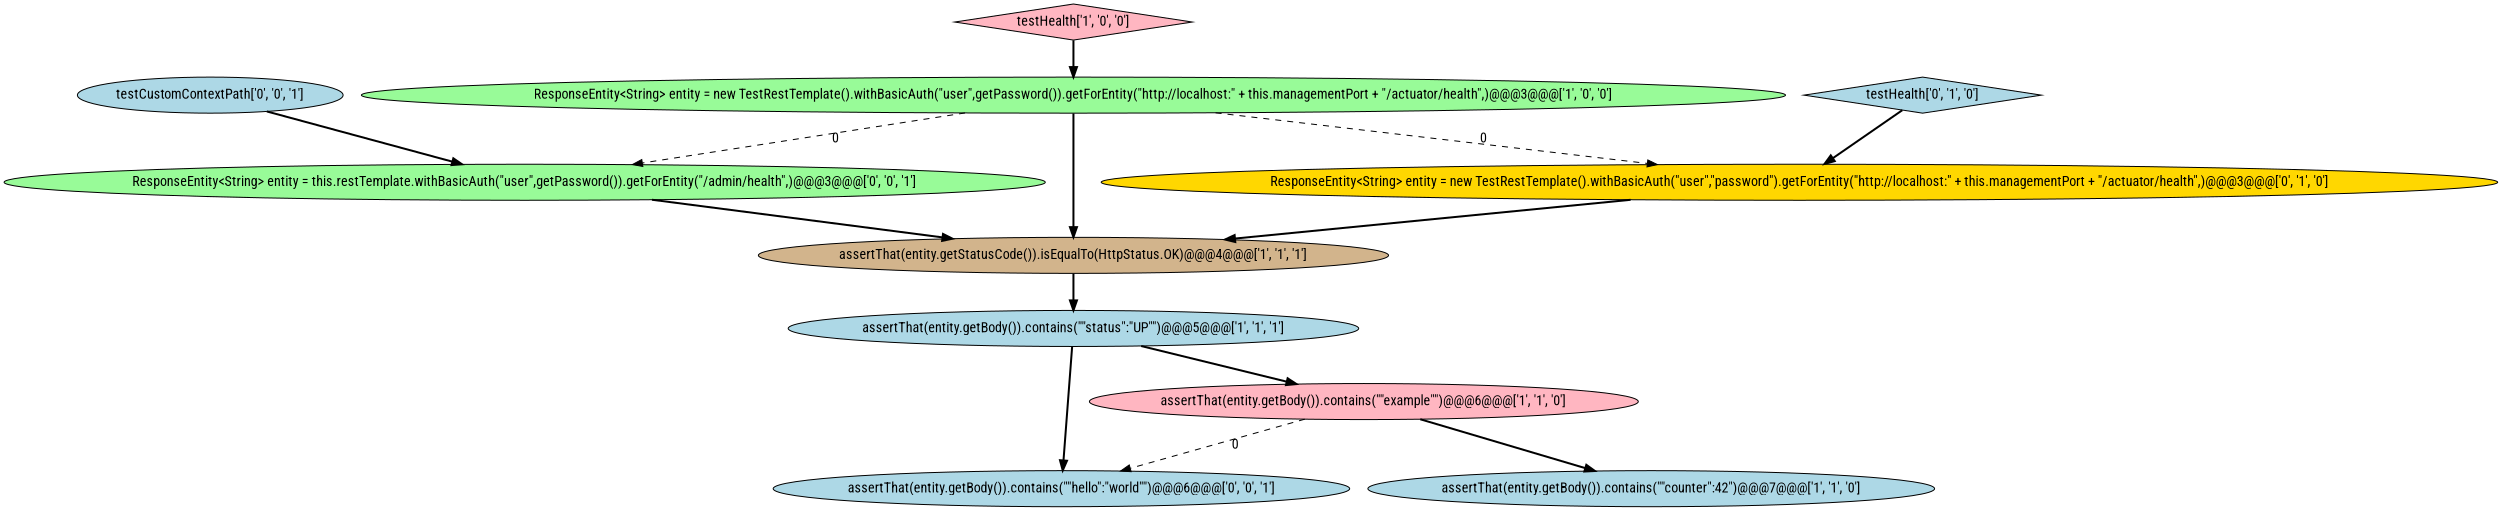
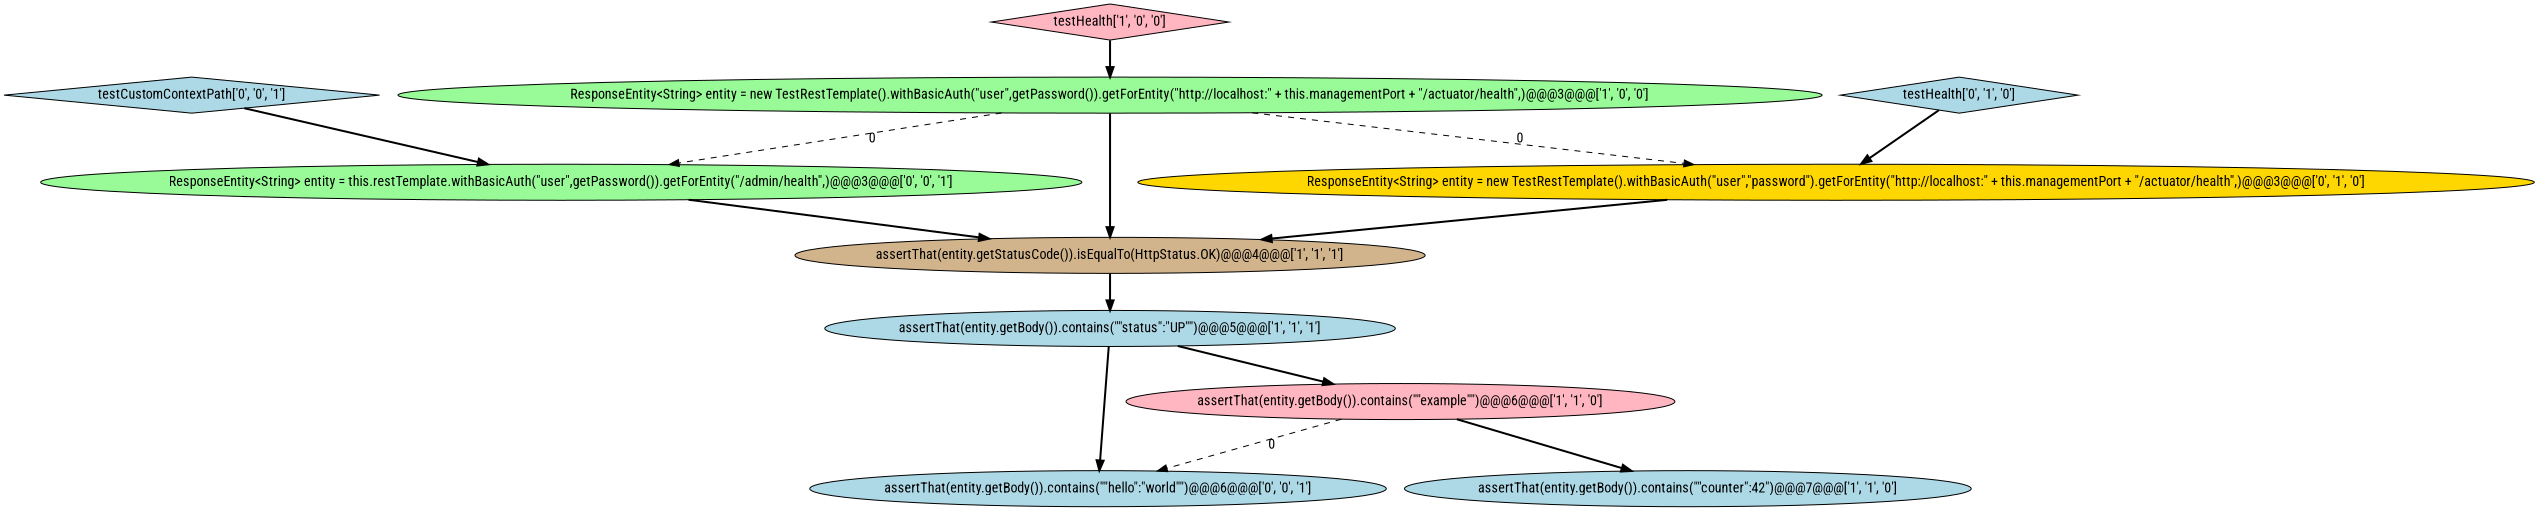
node "testCustomContextPath['0', '0', '1']": shape ellipse -> diamond
